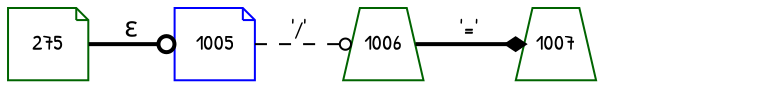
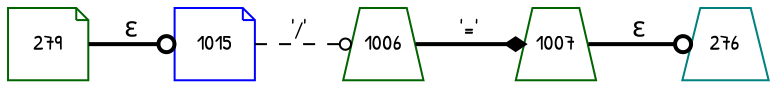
node "275": label "275" -> "279"
node "1005": label "1005" -> "1015"
node "276": added
